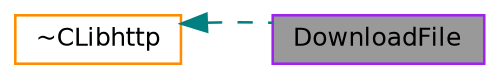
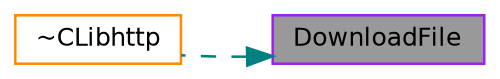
edge "DownloadFile" -> "~CLibhttp": reversed
